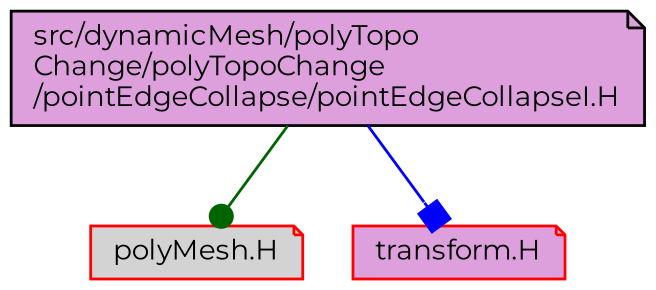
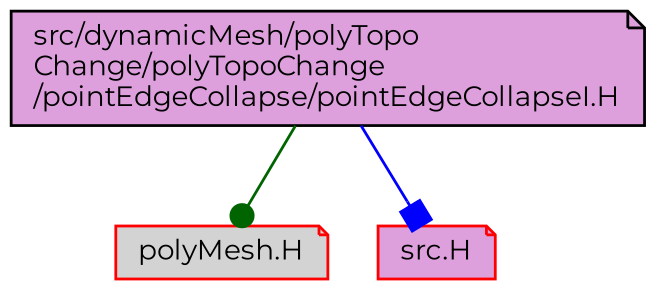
node "transform.H": label "transform.H" -> "src.H"
